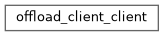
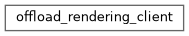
node "offload_client_client": label "offload_client_client" -> "offload_rendering_client"
